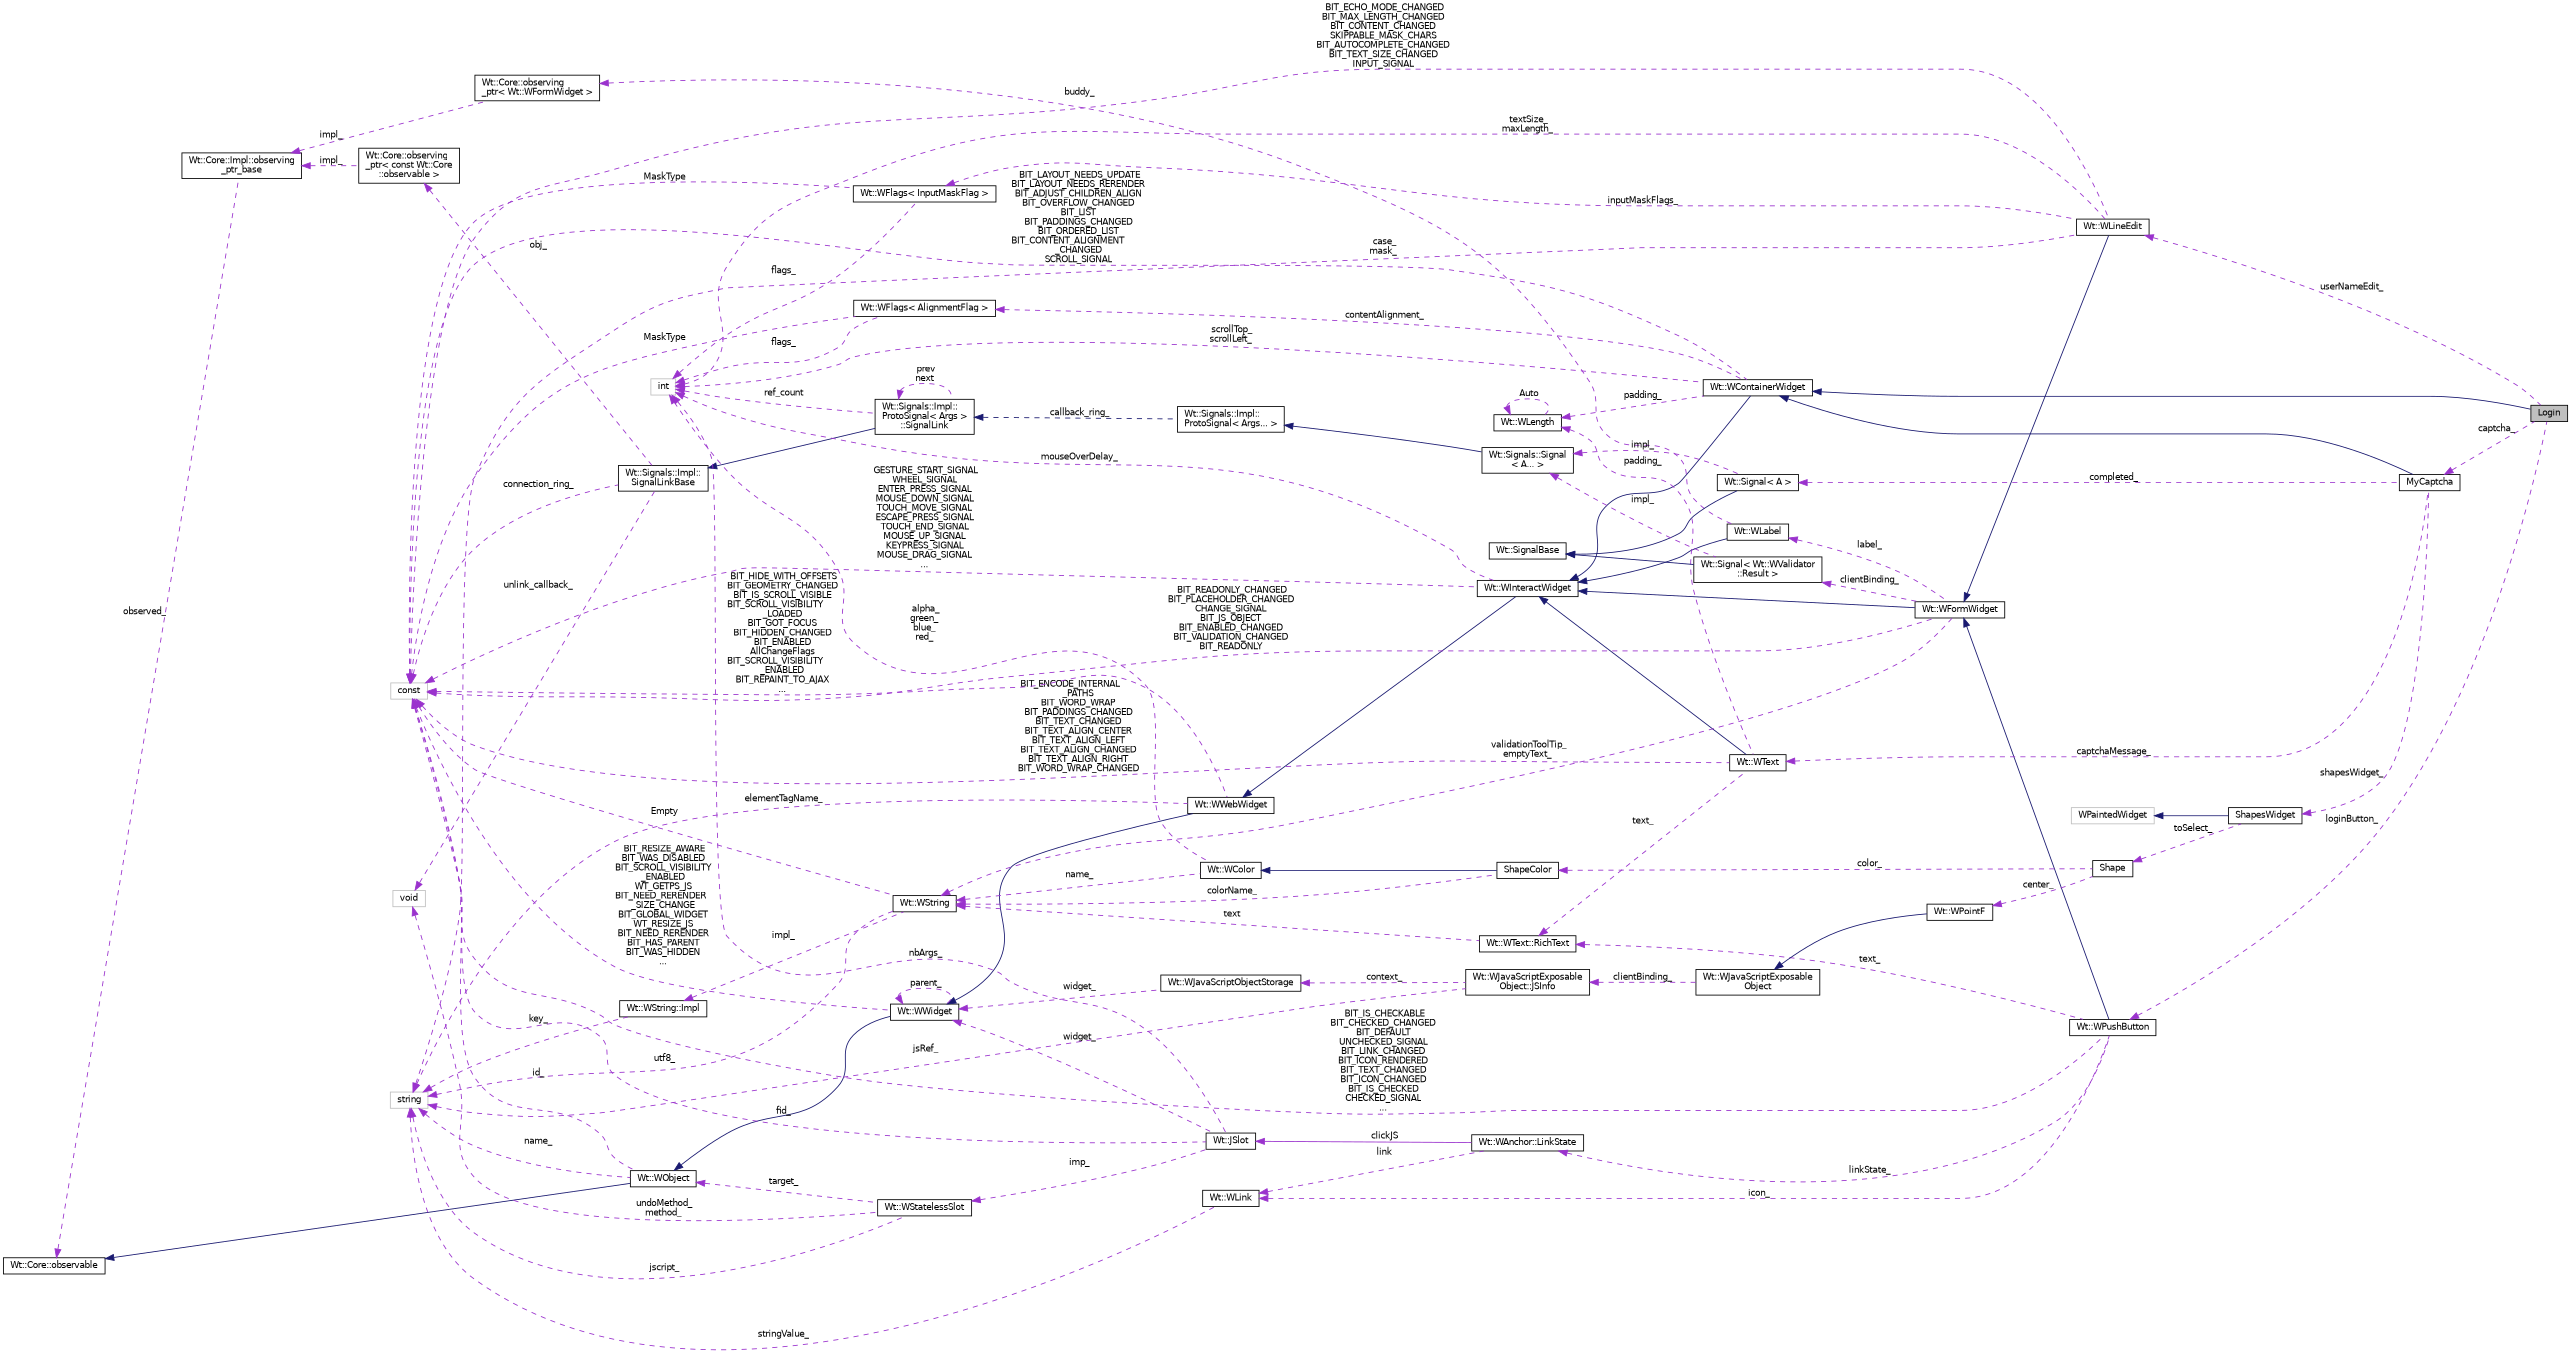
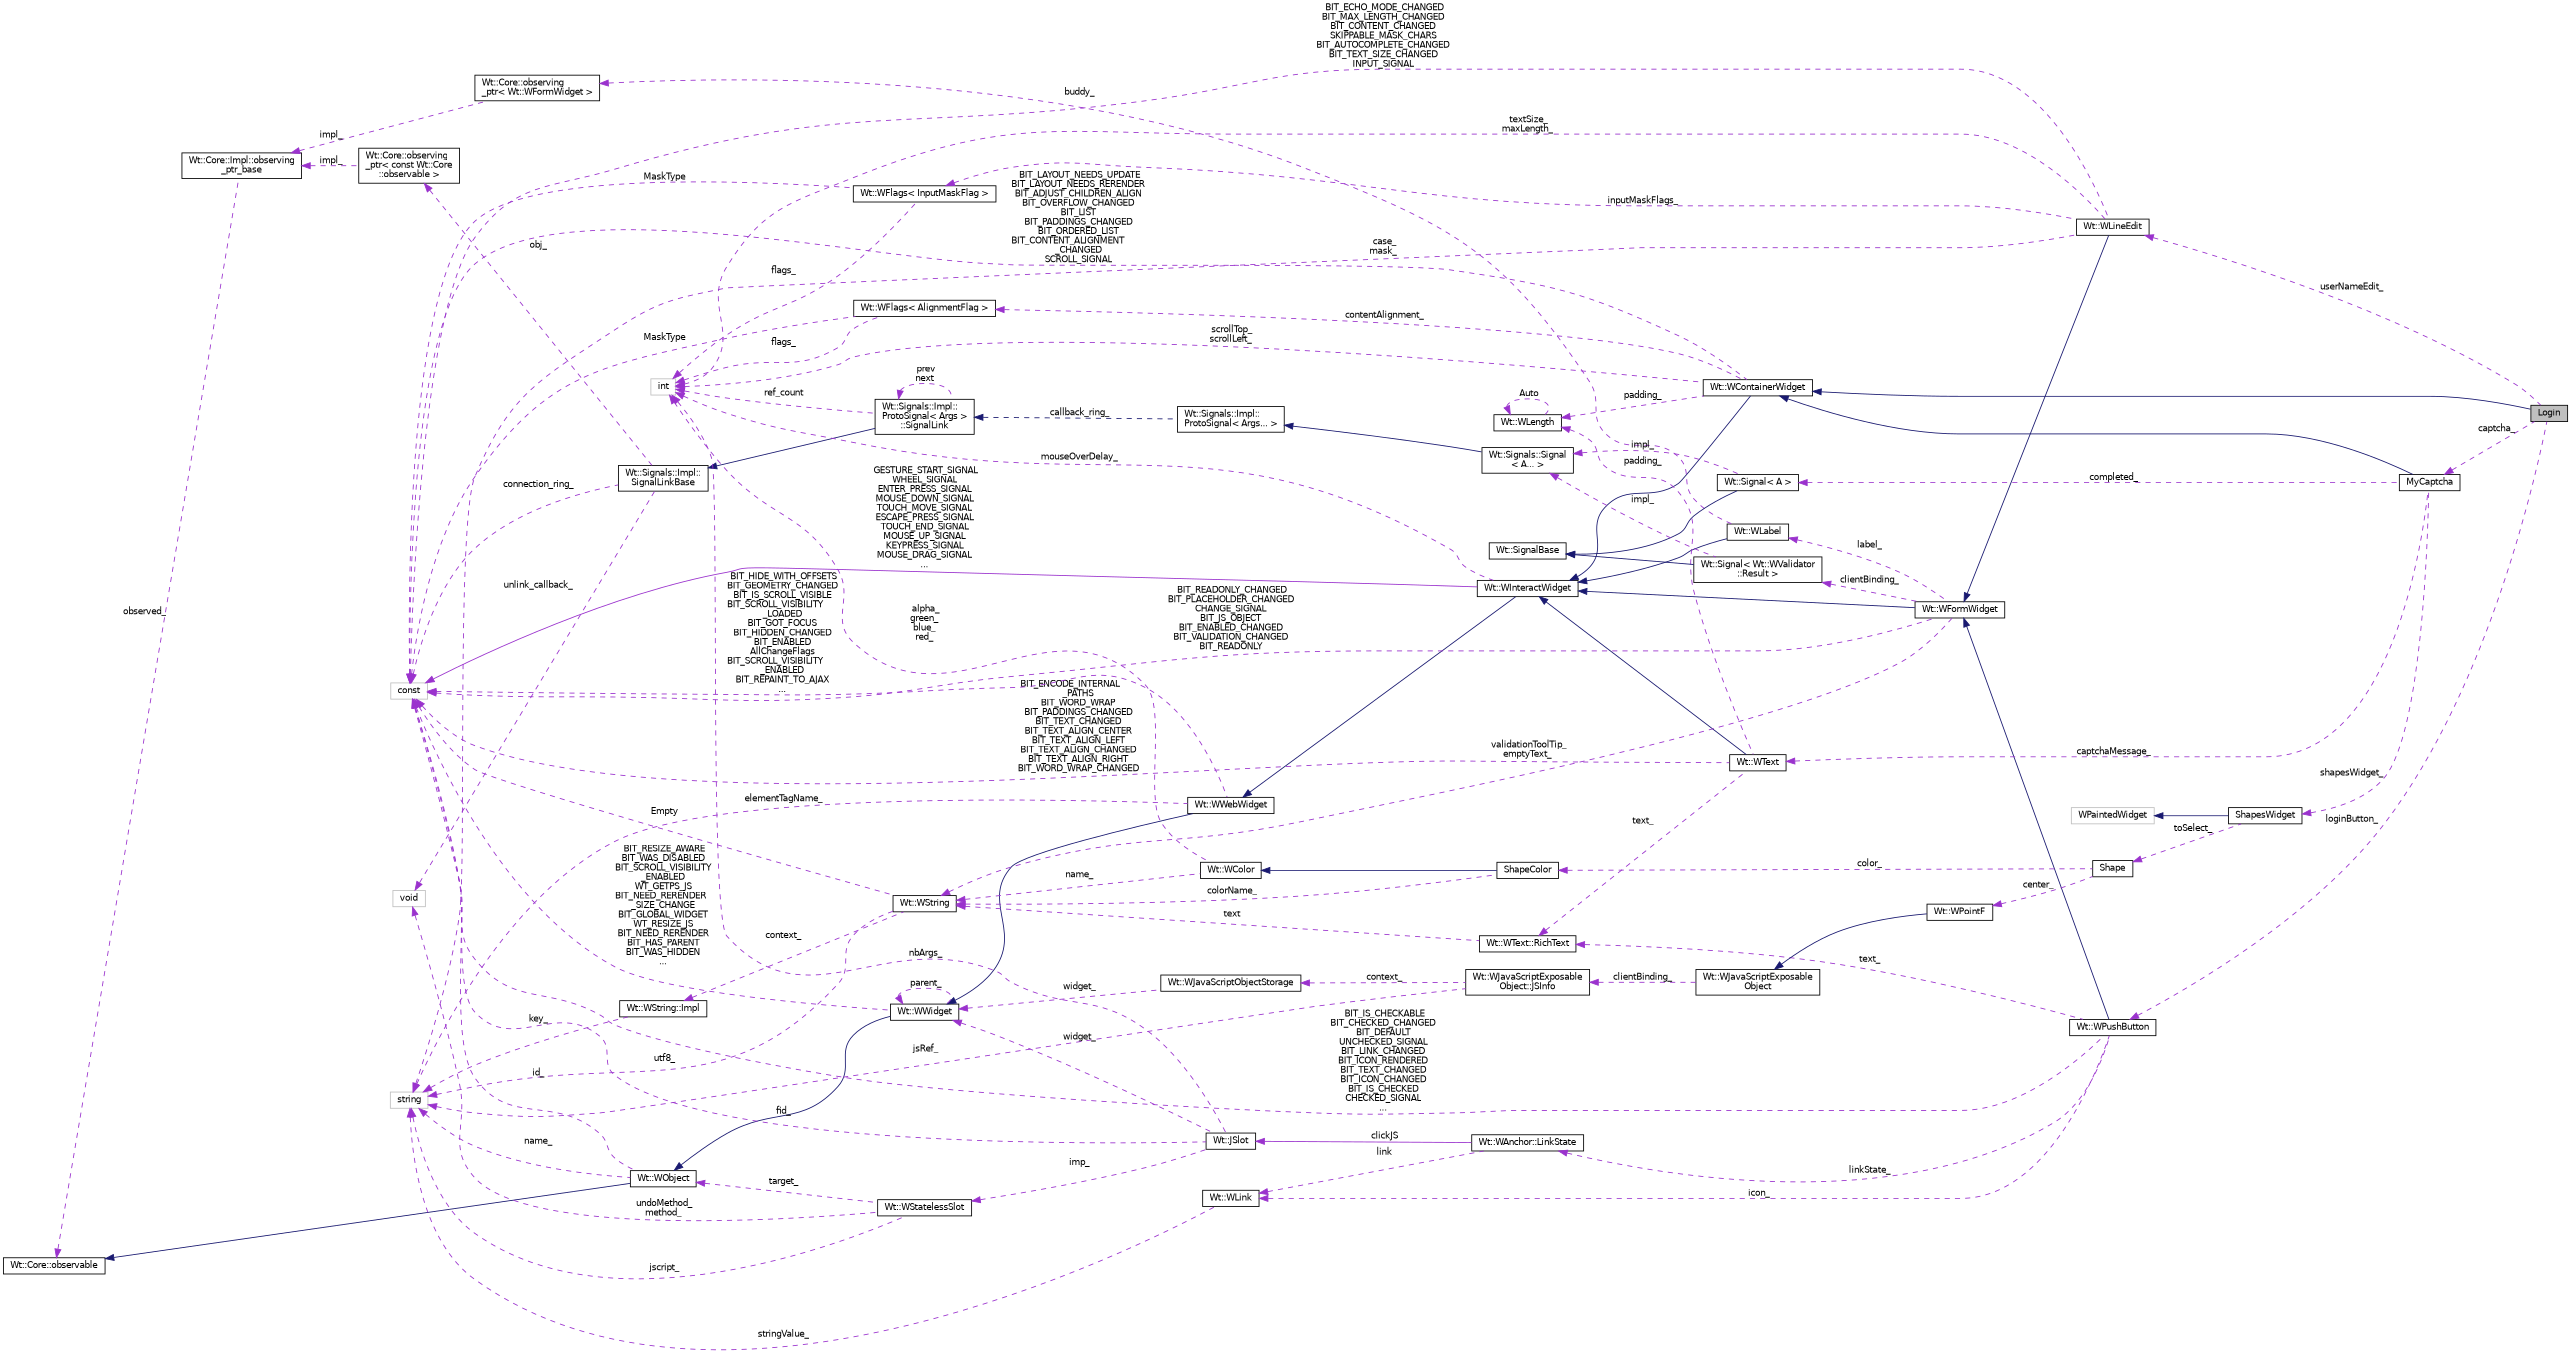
edge "Wt::WInteractWidget" -> "const": style dashed -> solid
edge "Wt::WString" -> "Wt::WString::Impl": label " impl_" -> " context_"
